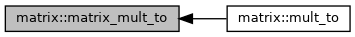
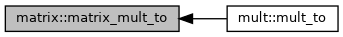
node "matrix::mult_to": label "matrix::mult_to" -> "mult::mult_to"
